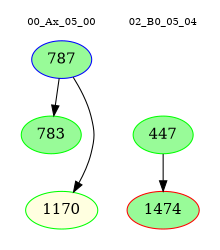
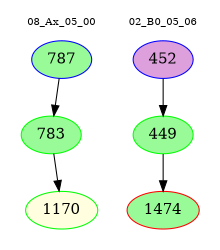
cluster "00_Ax_05_00": label "00_Ax_05_00" -> "08_Ax_05_00"
cluster "02_B0_05_04": label "02_B0_05_04" -> "02_B0_05_06"
node "452": added
edge "787" -> "1170": now "783" -> "1170"
node "447": label "447" -> "449"
